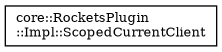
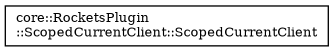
node "core::RocketsPlugin ::Impl::ScopedCurrentClient": label "core::RocketsPlugin ::Impl::ScopedCurrentClient" -> "core::RocketsPlugin ::ScopedCurrentClient::ScopedCurrentClient"
